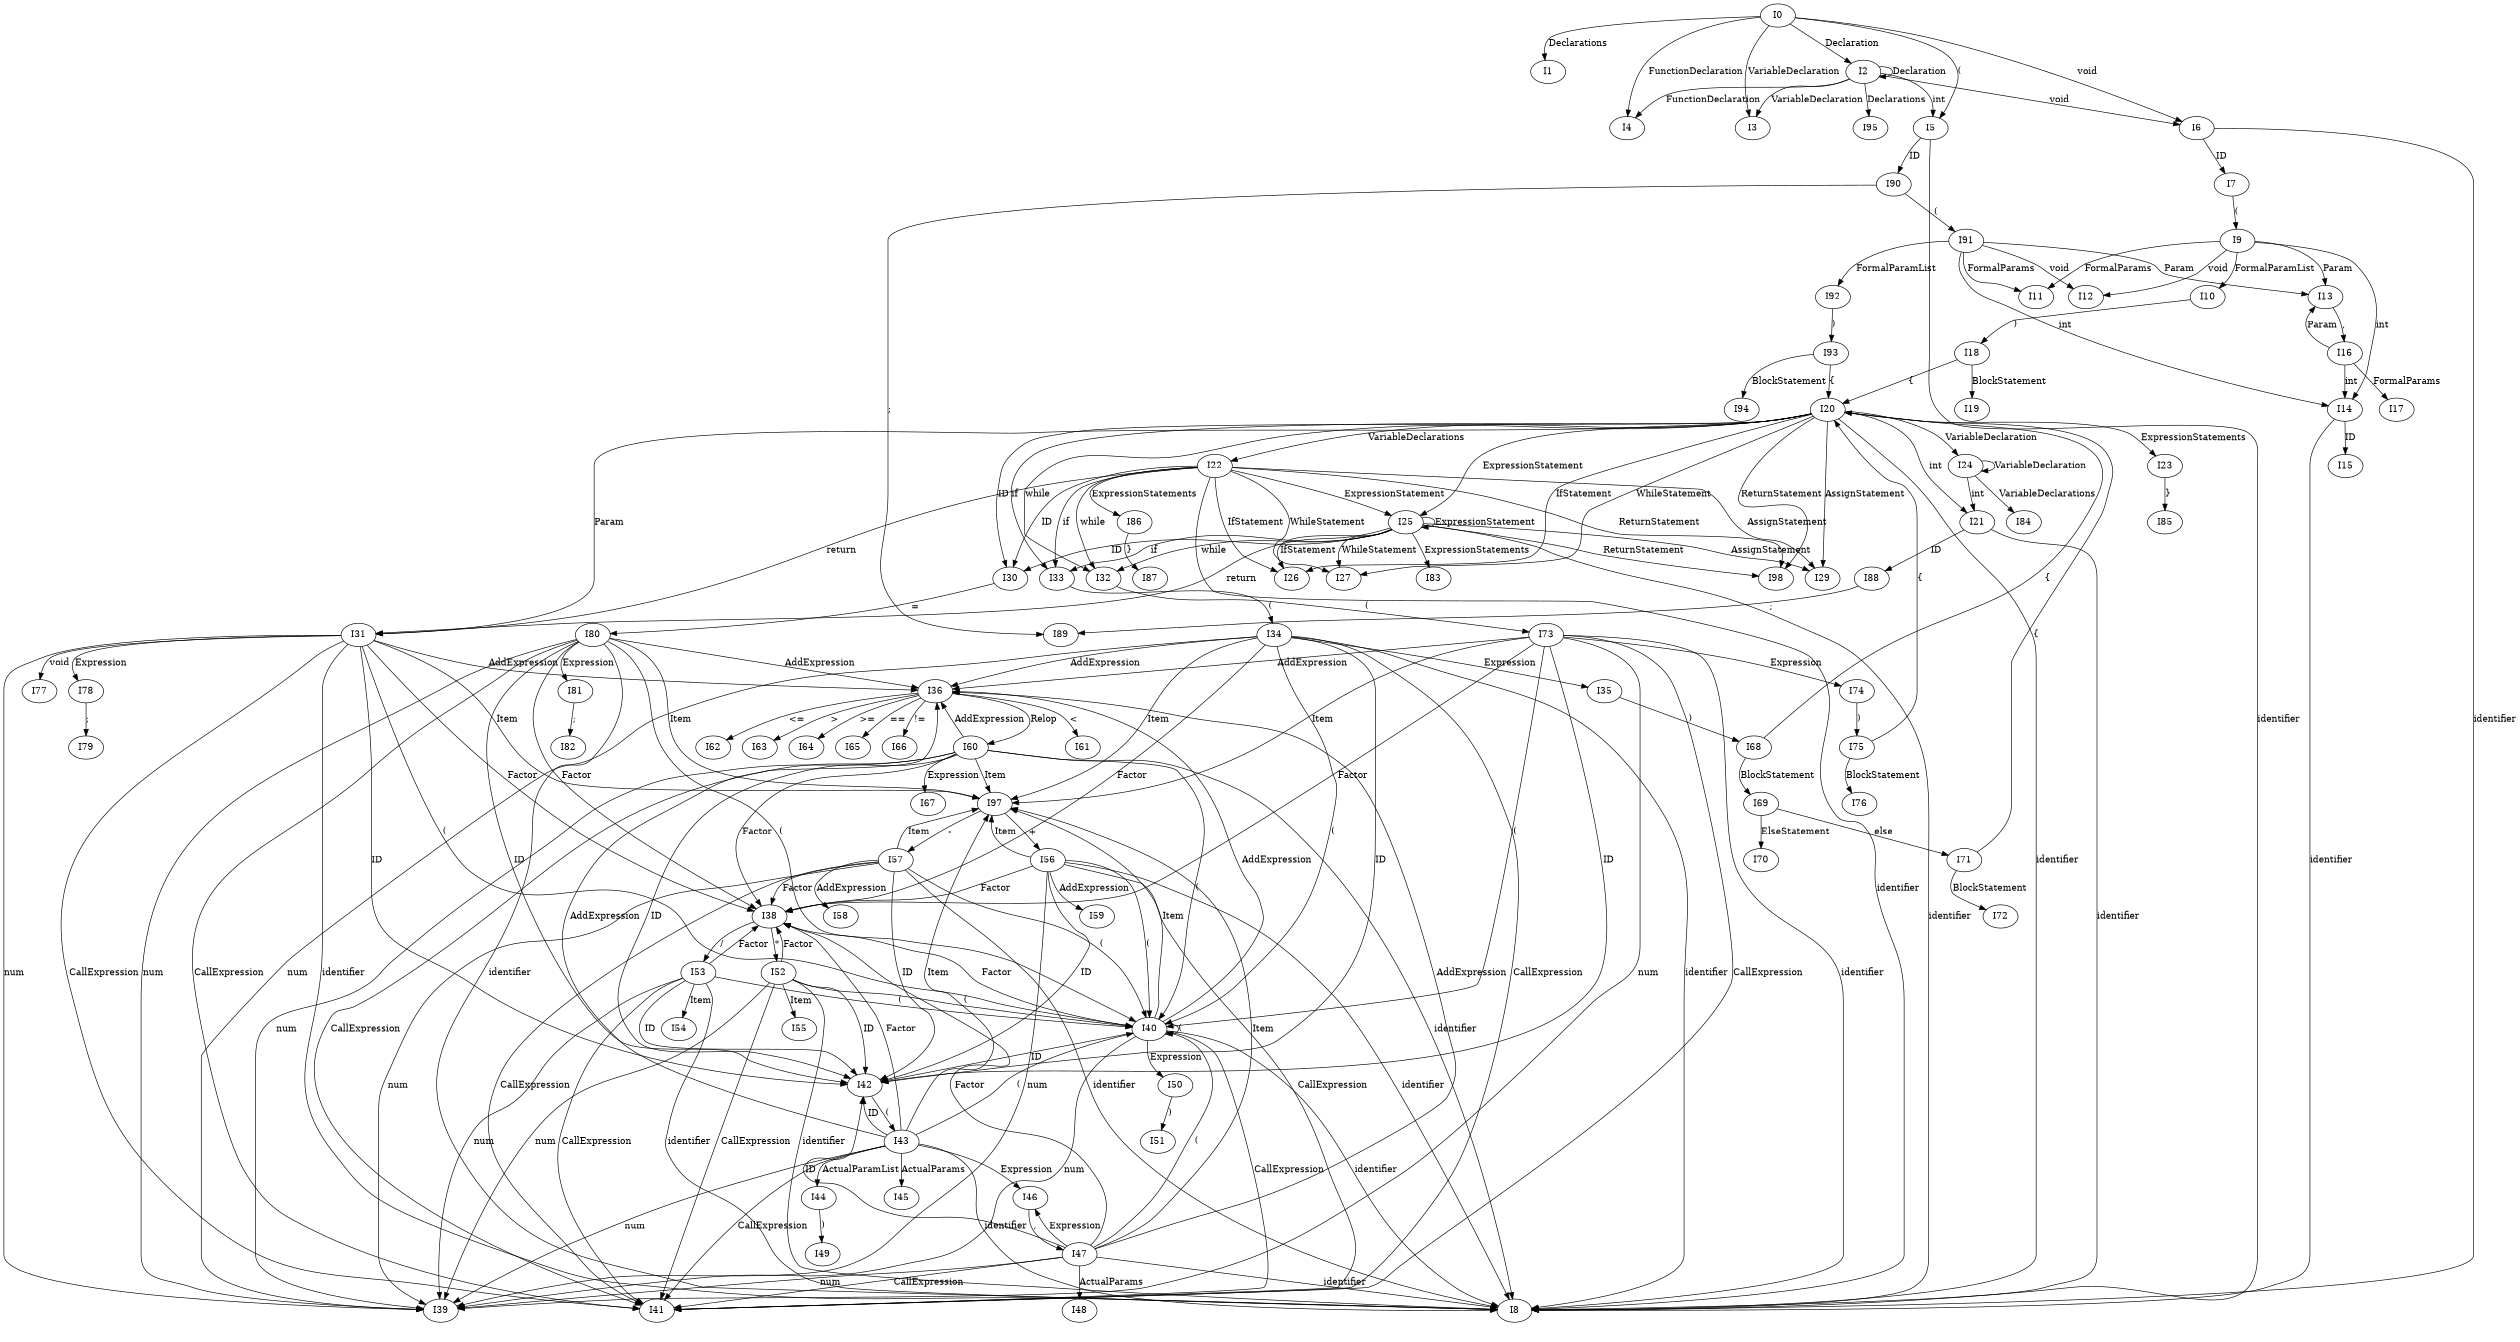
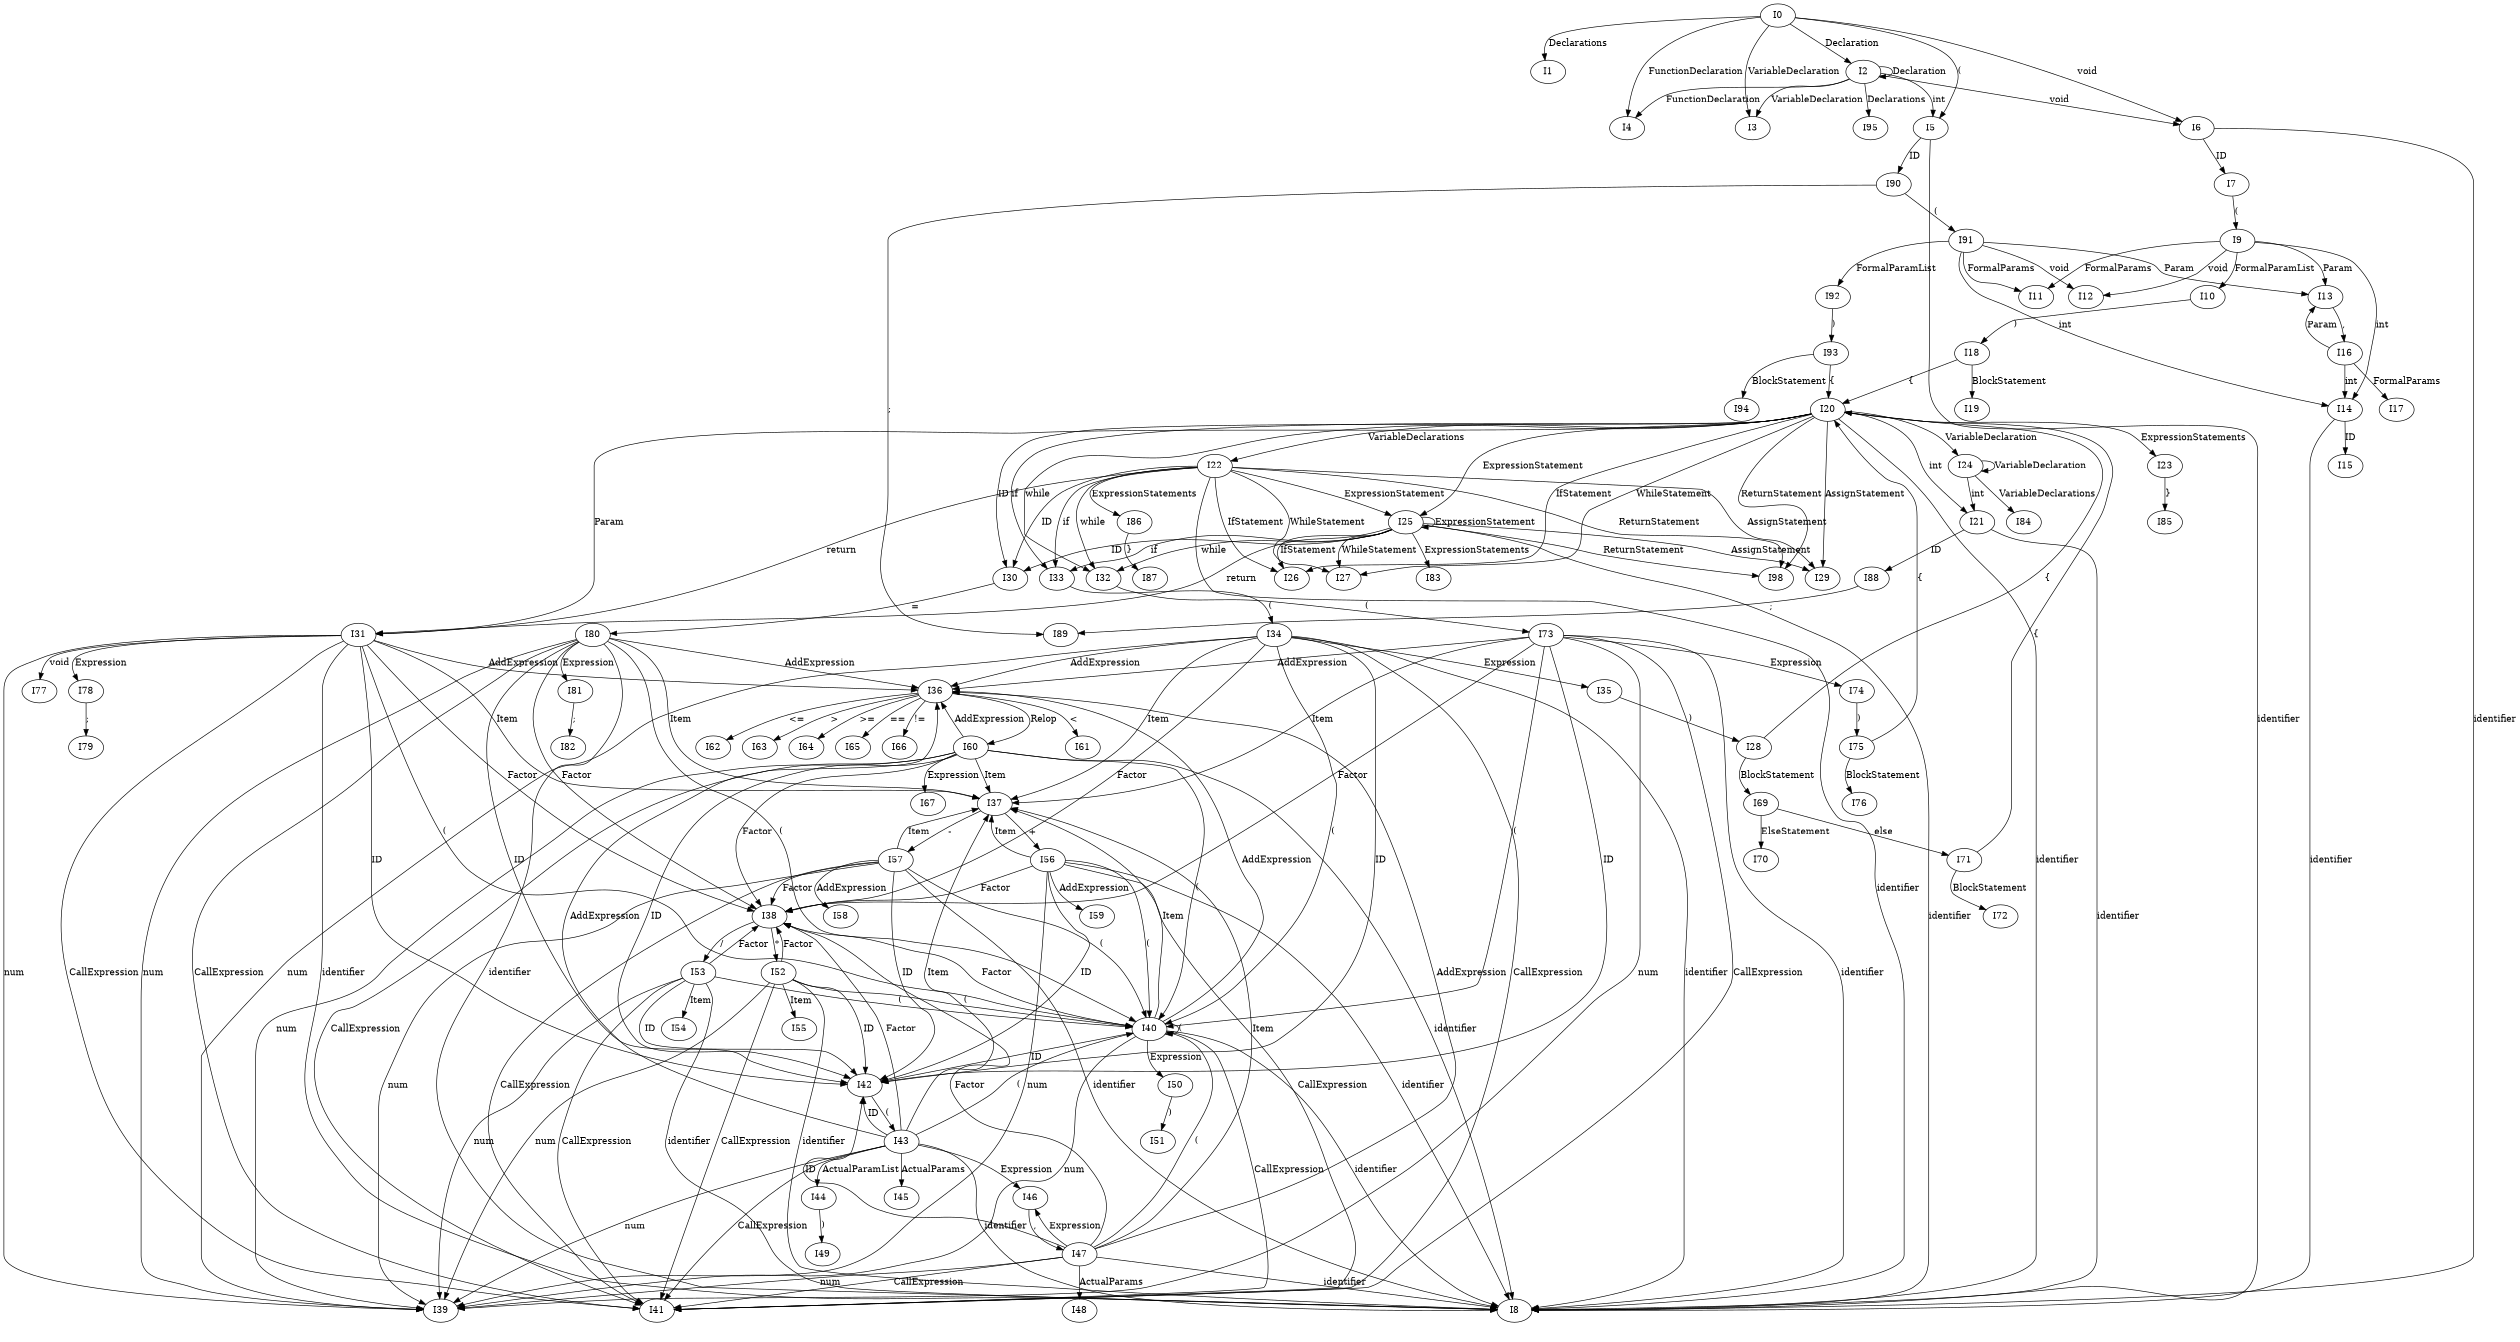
node "I68": label "I68" -> "I28"
node "I97": label "I97" -> "I37"
